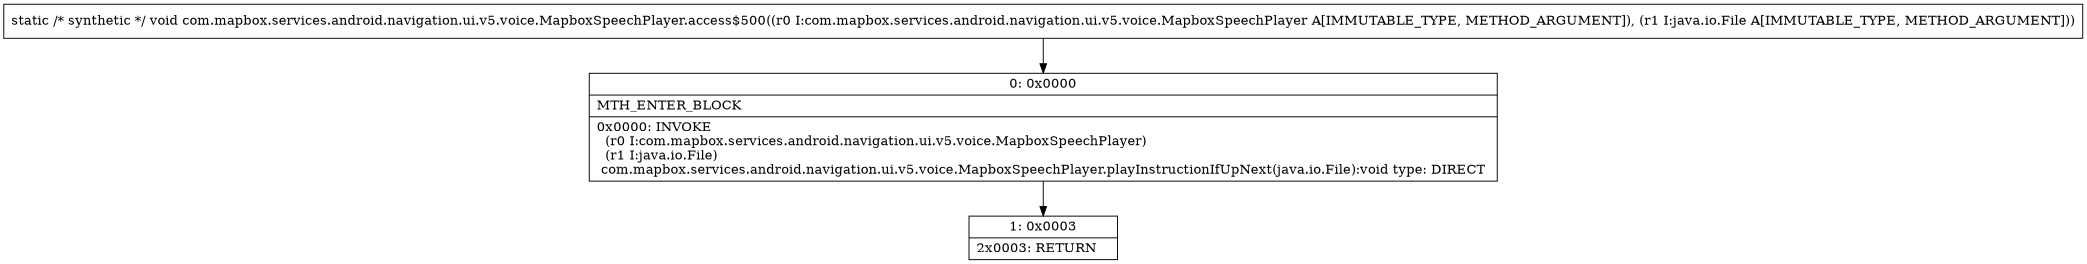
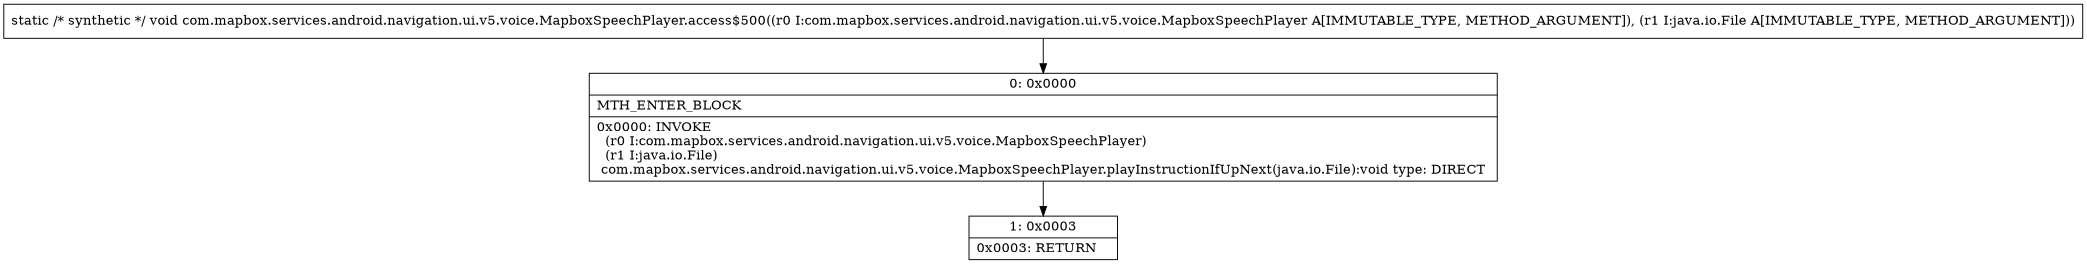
node "1: 0x0003": text "2x0003: RETURN" -> "0x0003: RETURN"
